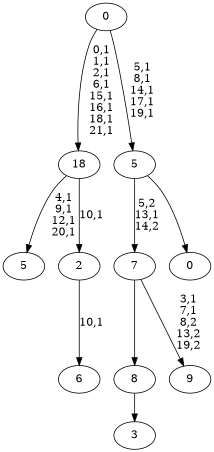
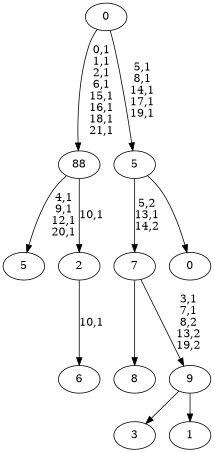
node "18": label "18" -> "88"
edge "8" -> "3": now "9" -> "3"
node "1": added
